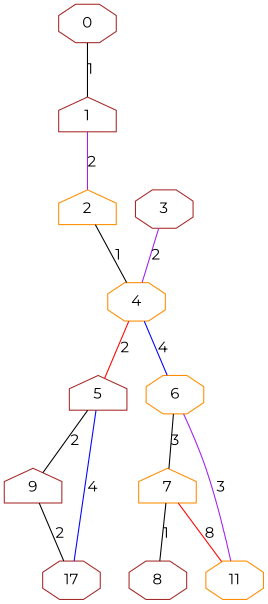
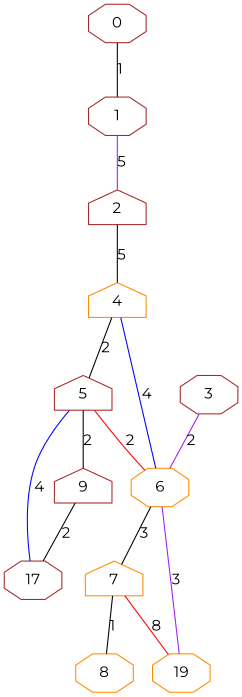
node "1": shape house -> octagon
edge "1" -- "2": label "2" -> "5"
node "2": color darkorange -> brown
edge "2" -- "4": label "1" -> "5"
edge "3" -- "4": now "3" -- "6"
node "4": shape octagon -> house
edge "4" -- "5": color red -> black
edge "5" -- "6": added, label "2"
node "8": color brown -> darkorange
node "11": label "11" -> "19"
